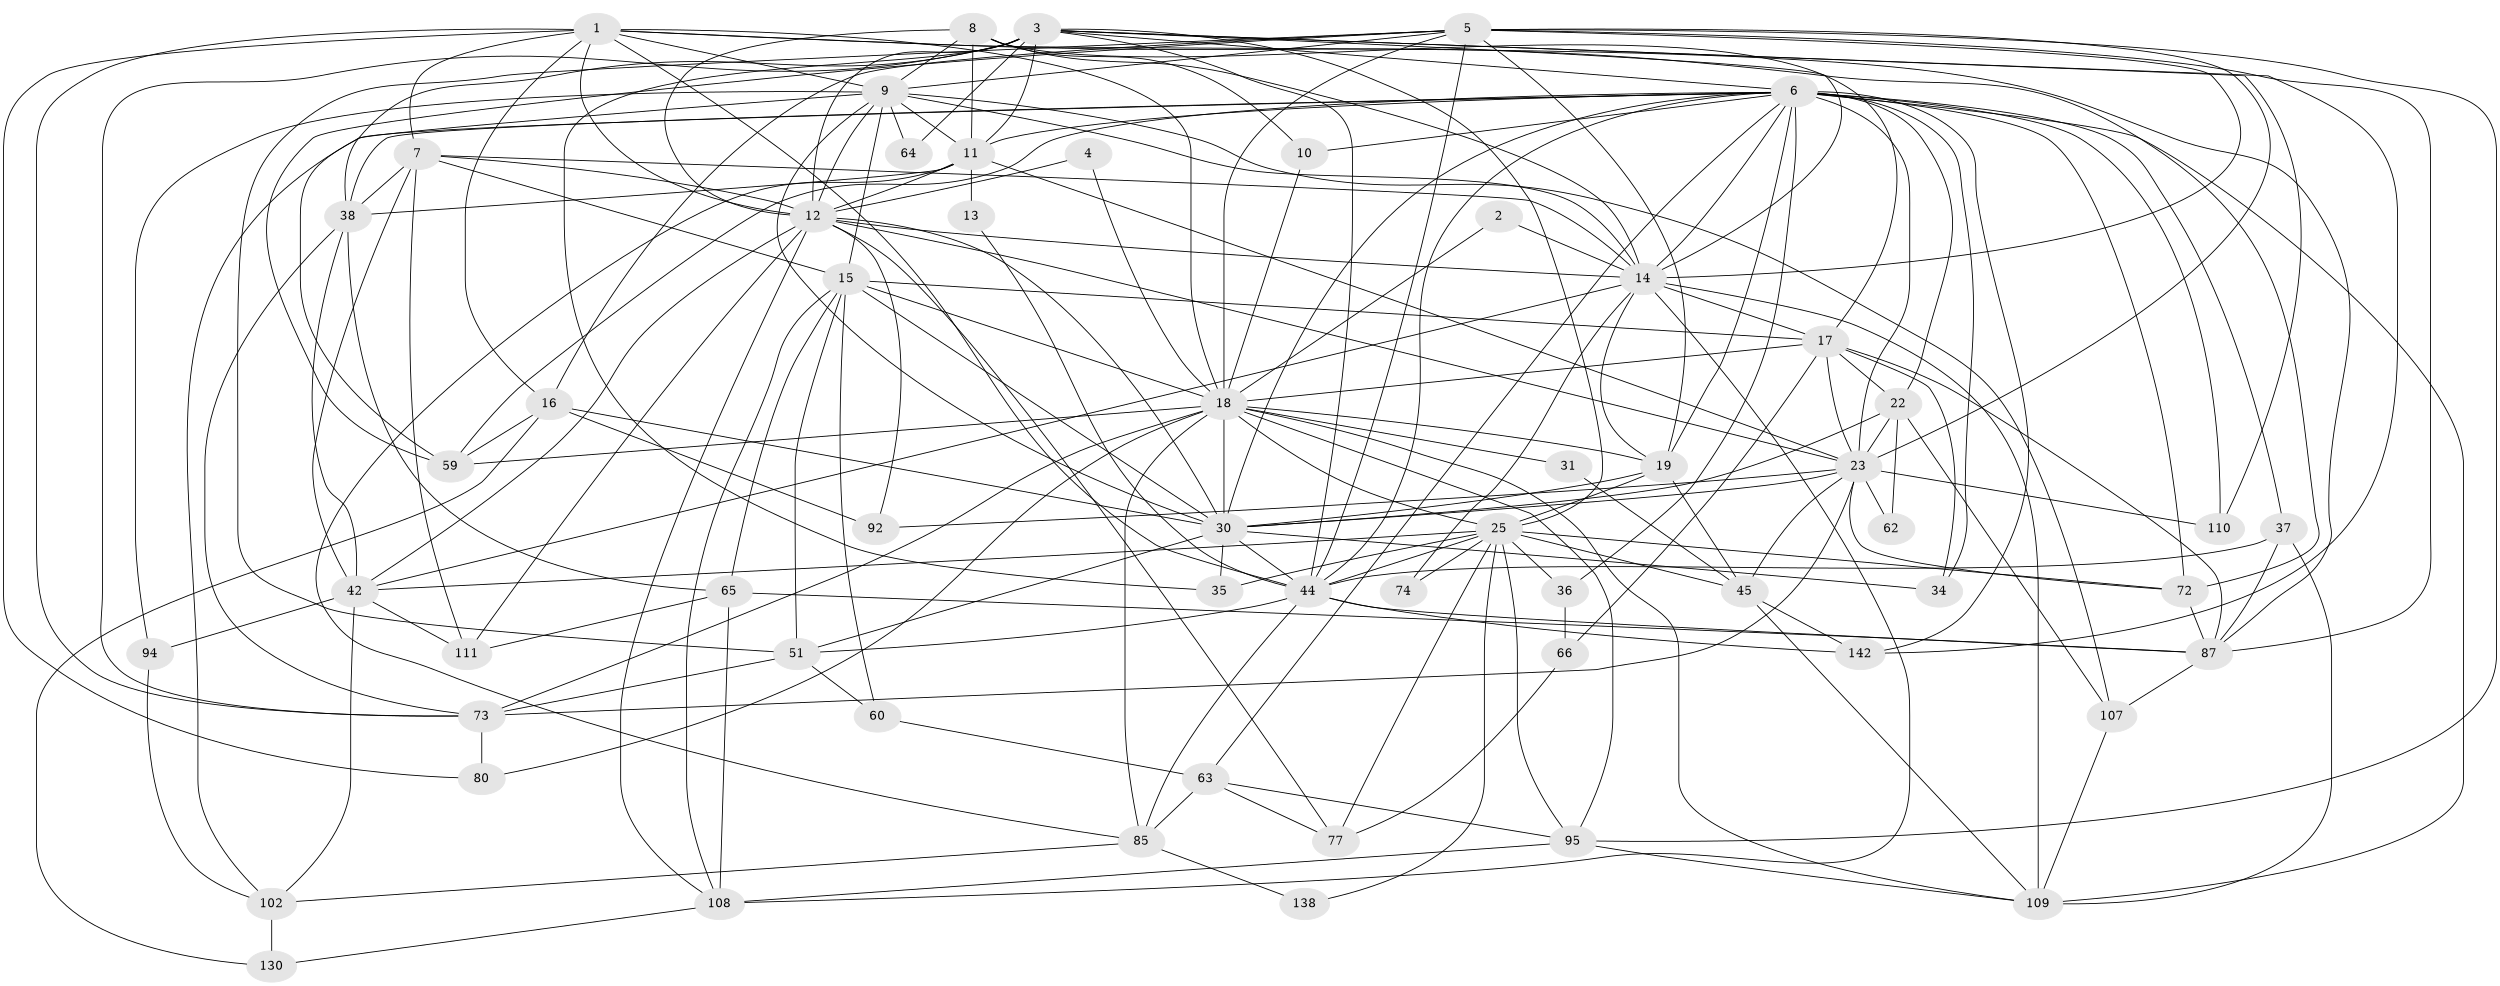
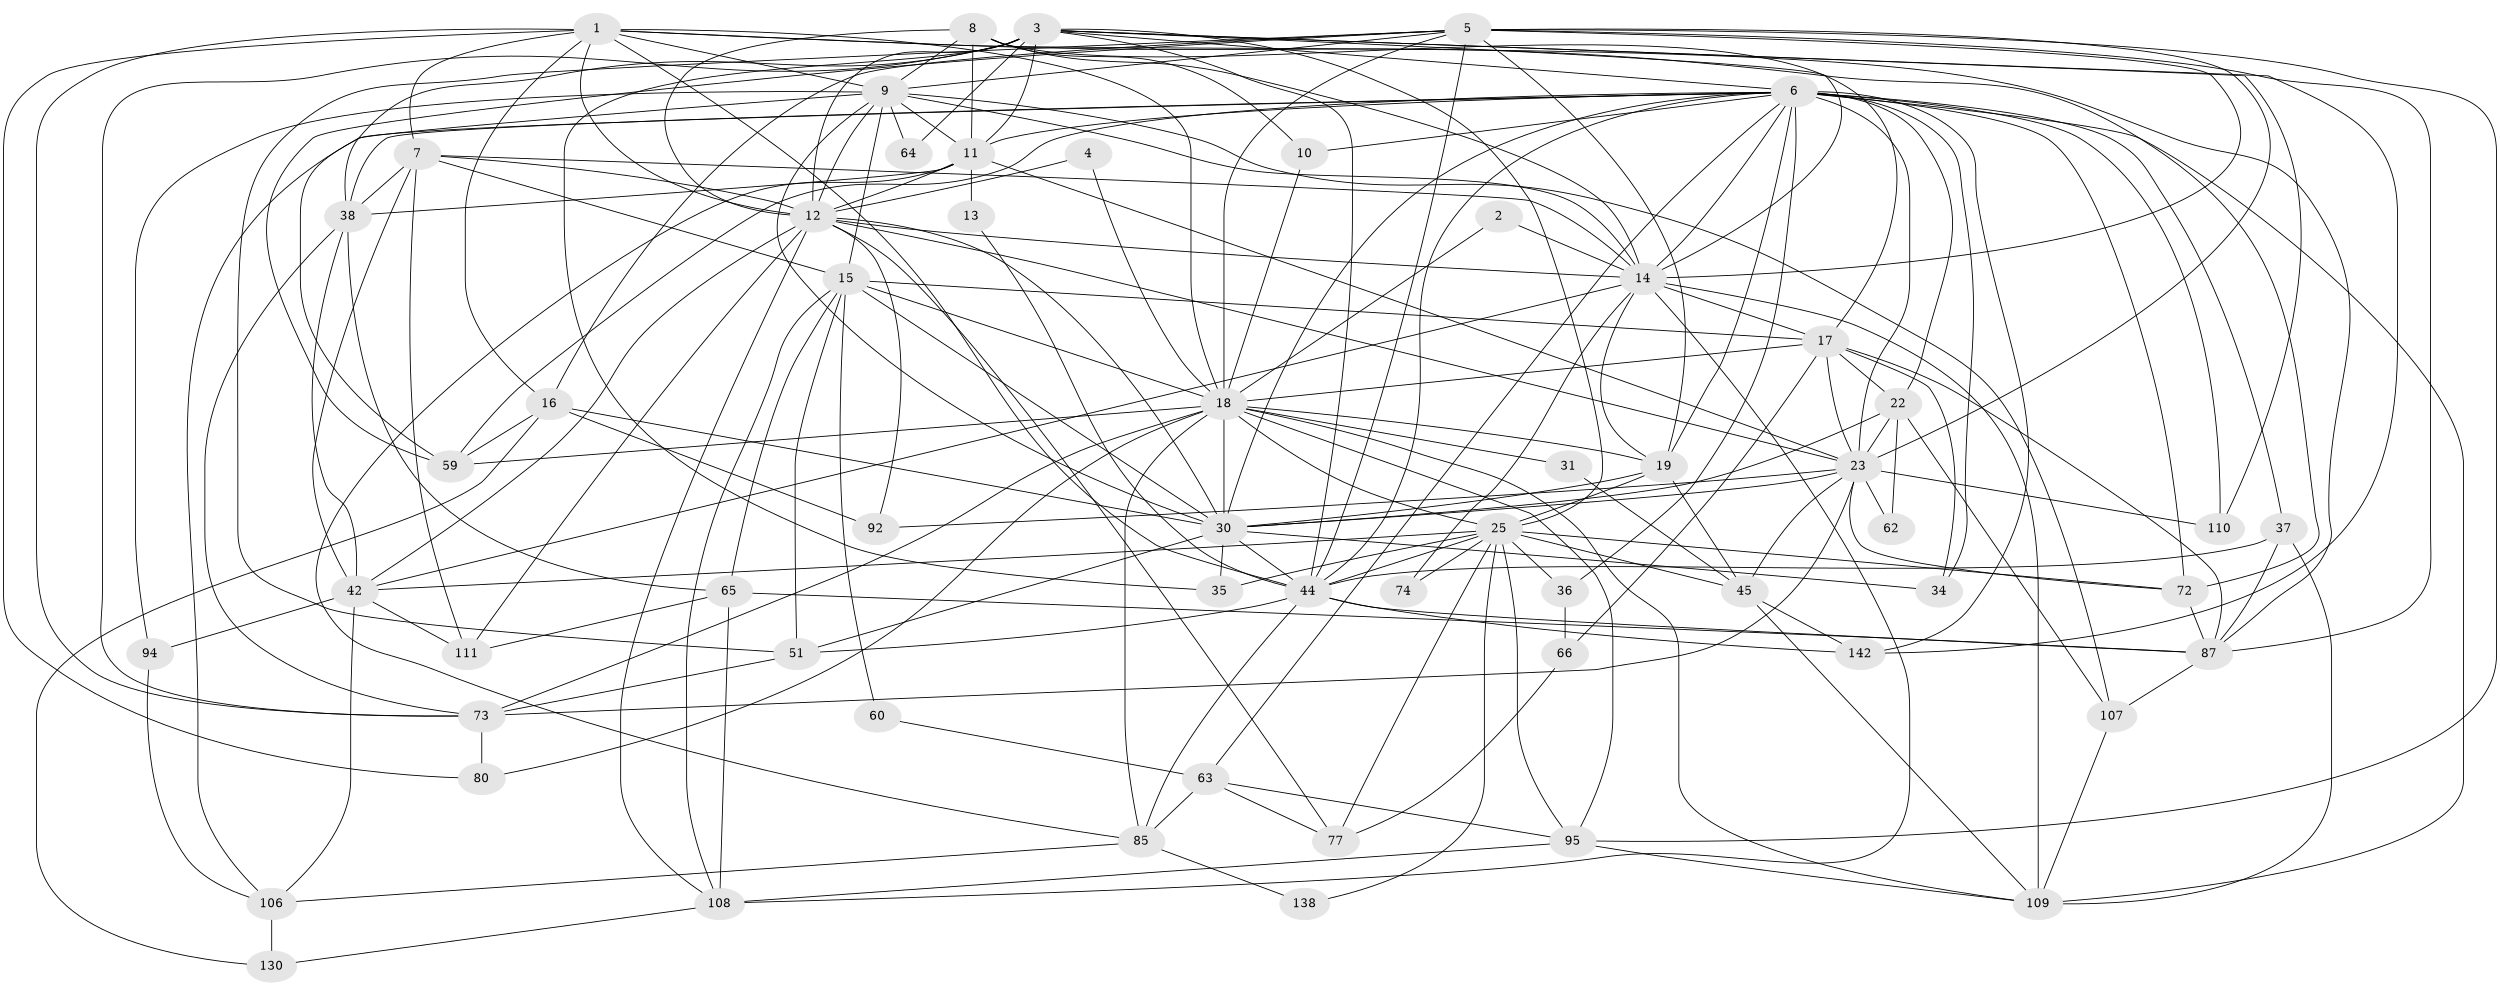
edge "51" -- "60": removed
node "102": label "102" -> "106"
